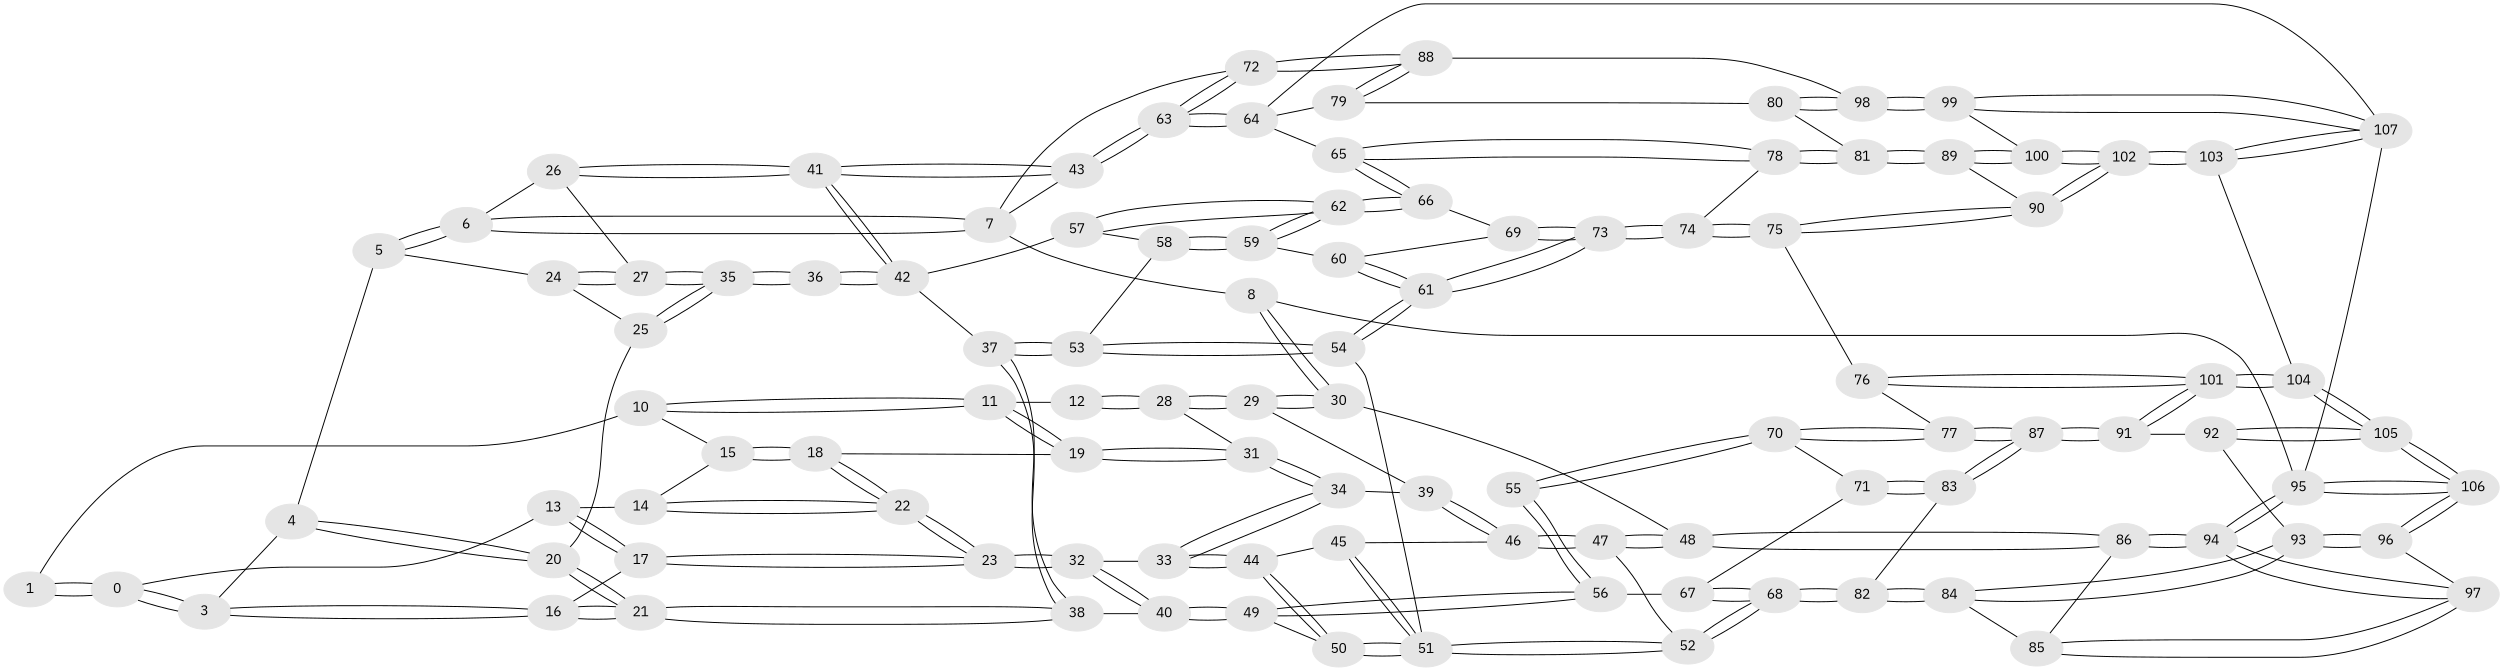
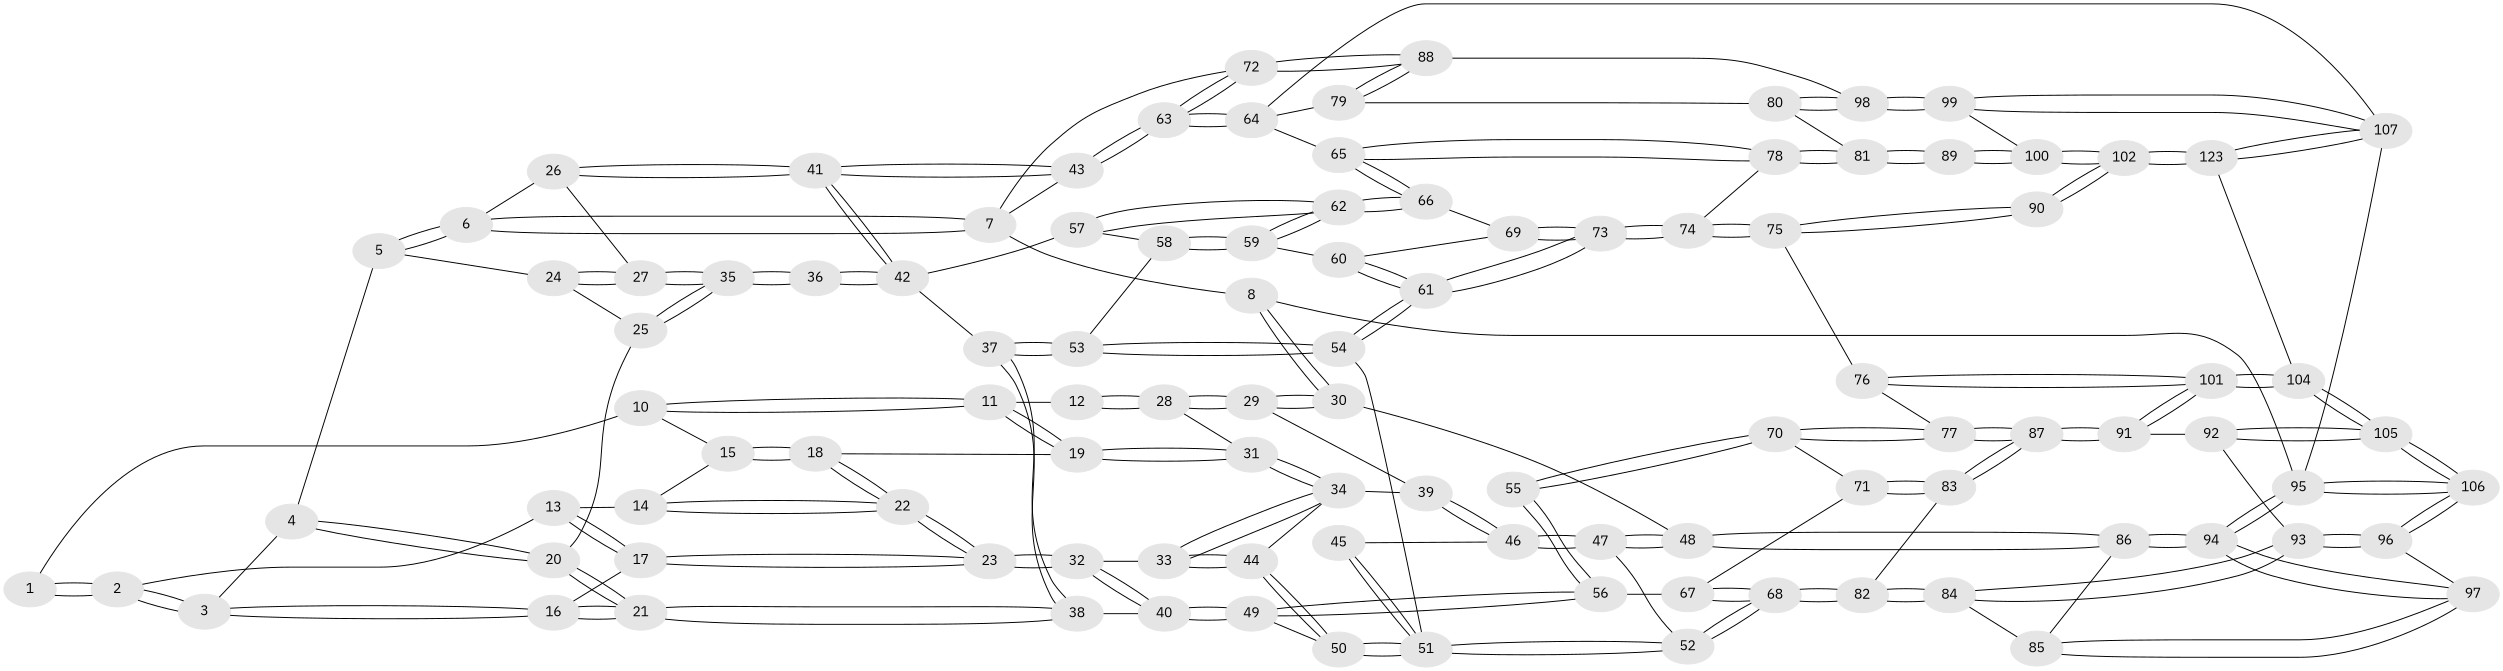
node "103": label "103" -> "123"
edge "89" -- "90": removed
edge "45" -- "44": now "34" -- "44"
node "0": label "0" -> "2"
